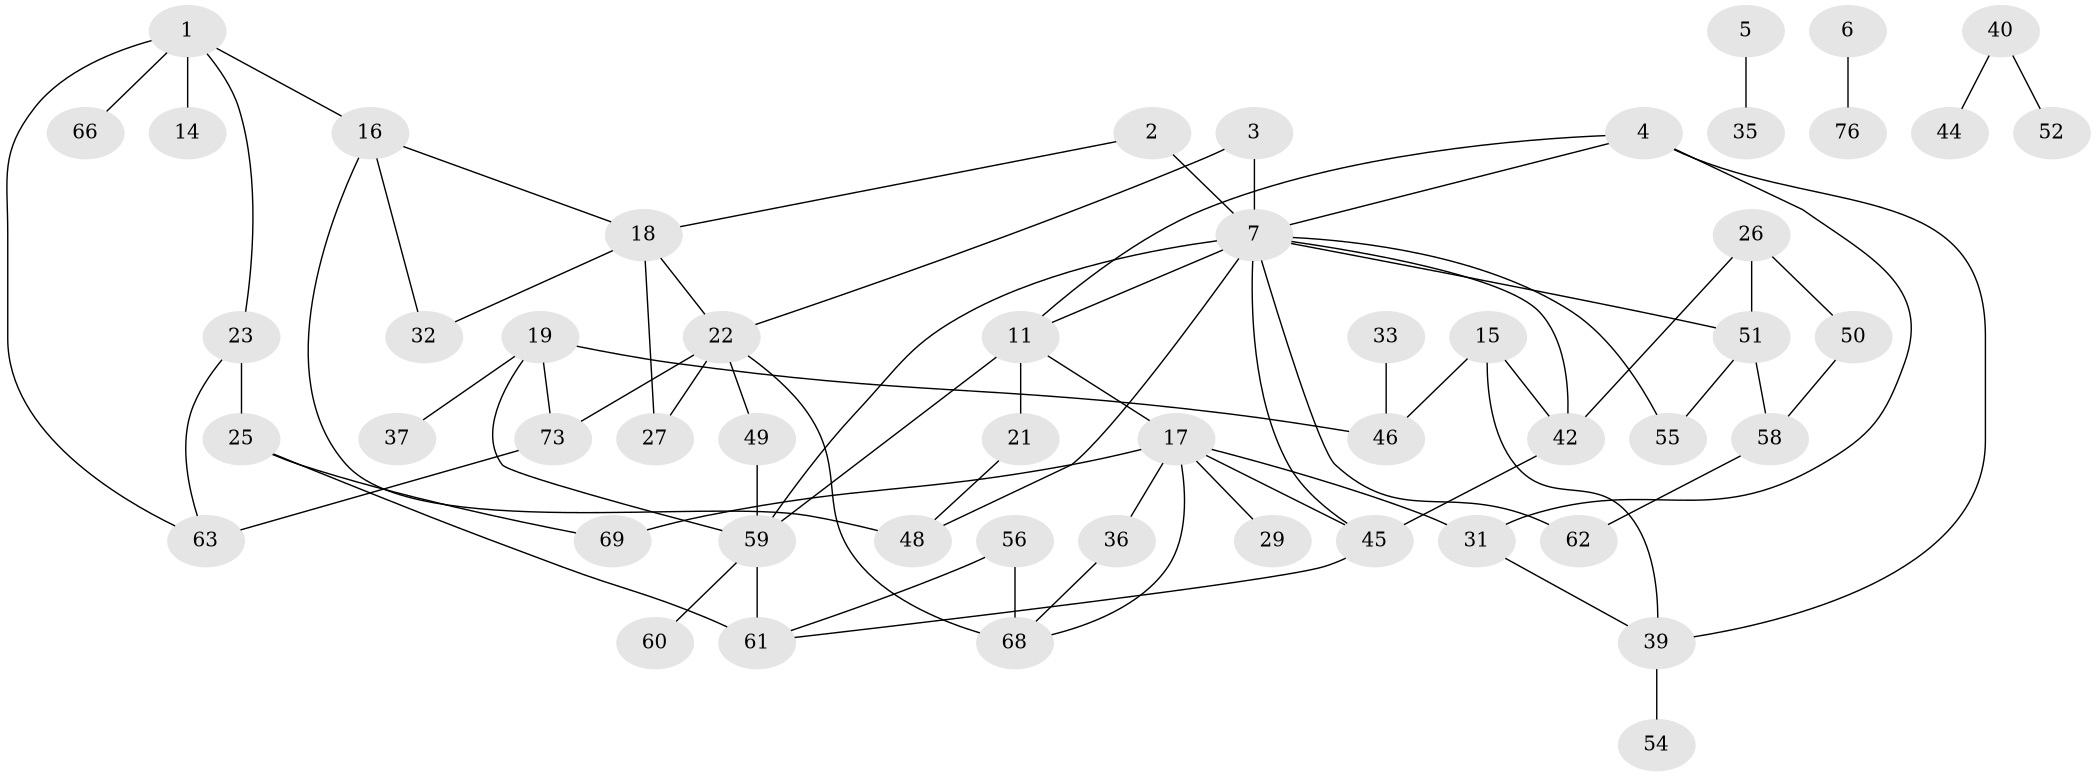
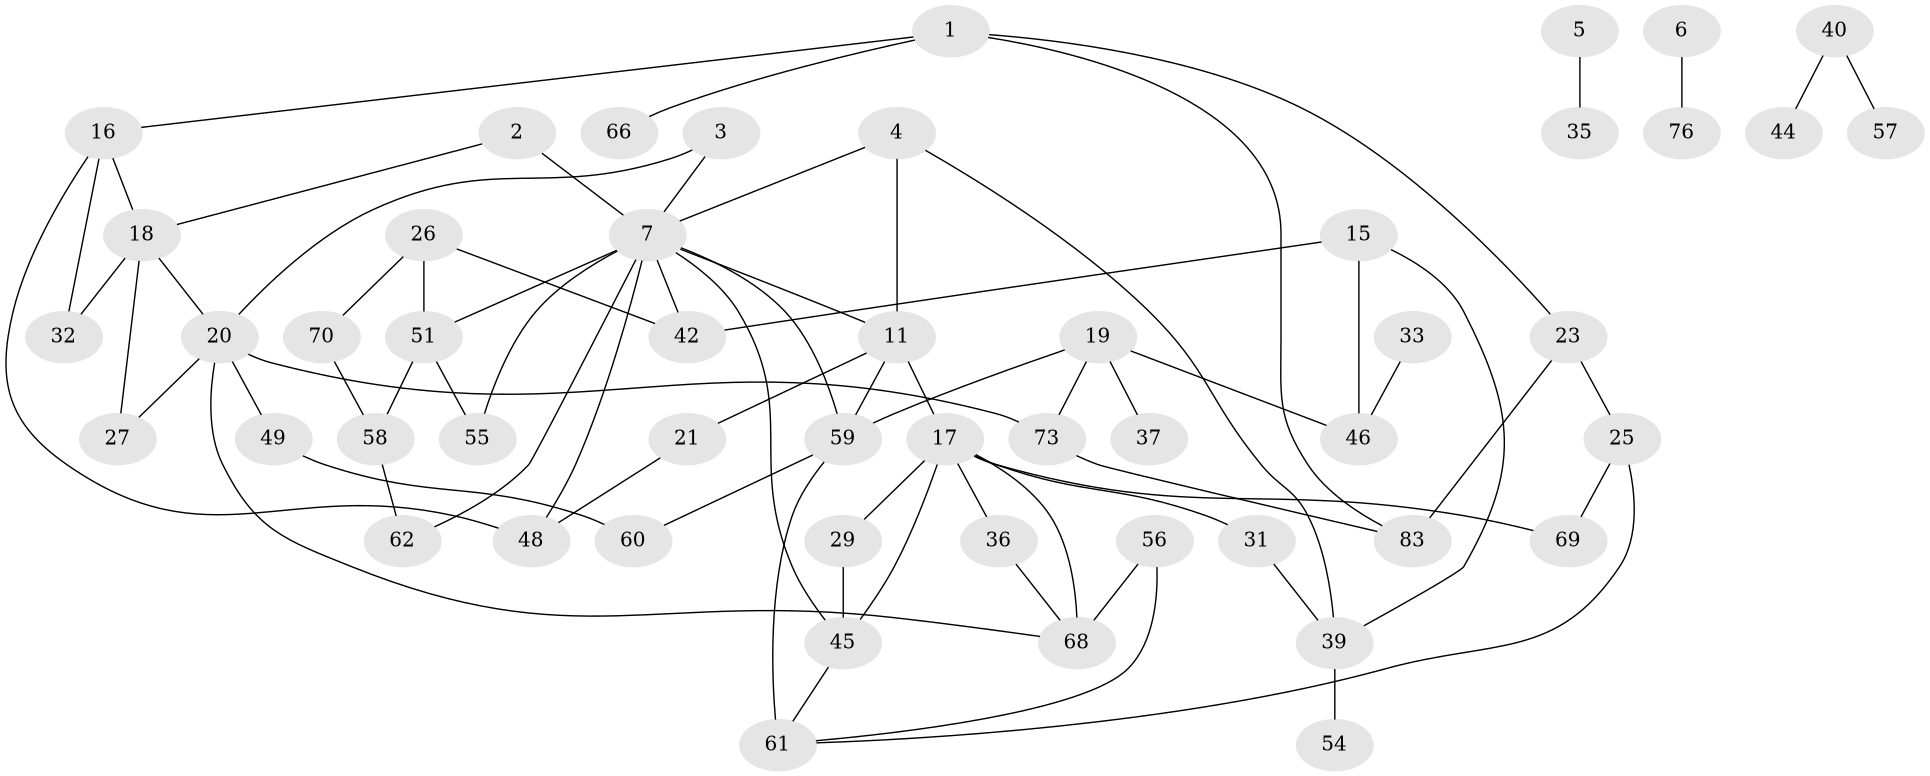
node "14": removed
node "52": label "52" -> "57"
node "22": label "22" -> "20"
node "50": label "50" -> "70"
edge "4" -- "31": removed
edge "49" -- "59": now "49" -- "60"
edge "42" -- "45": now "29" -- "45"
node "63": label "63" -> "83"
